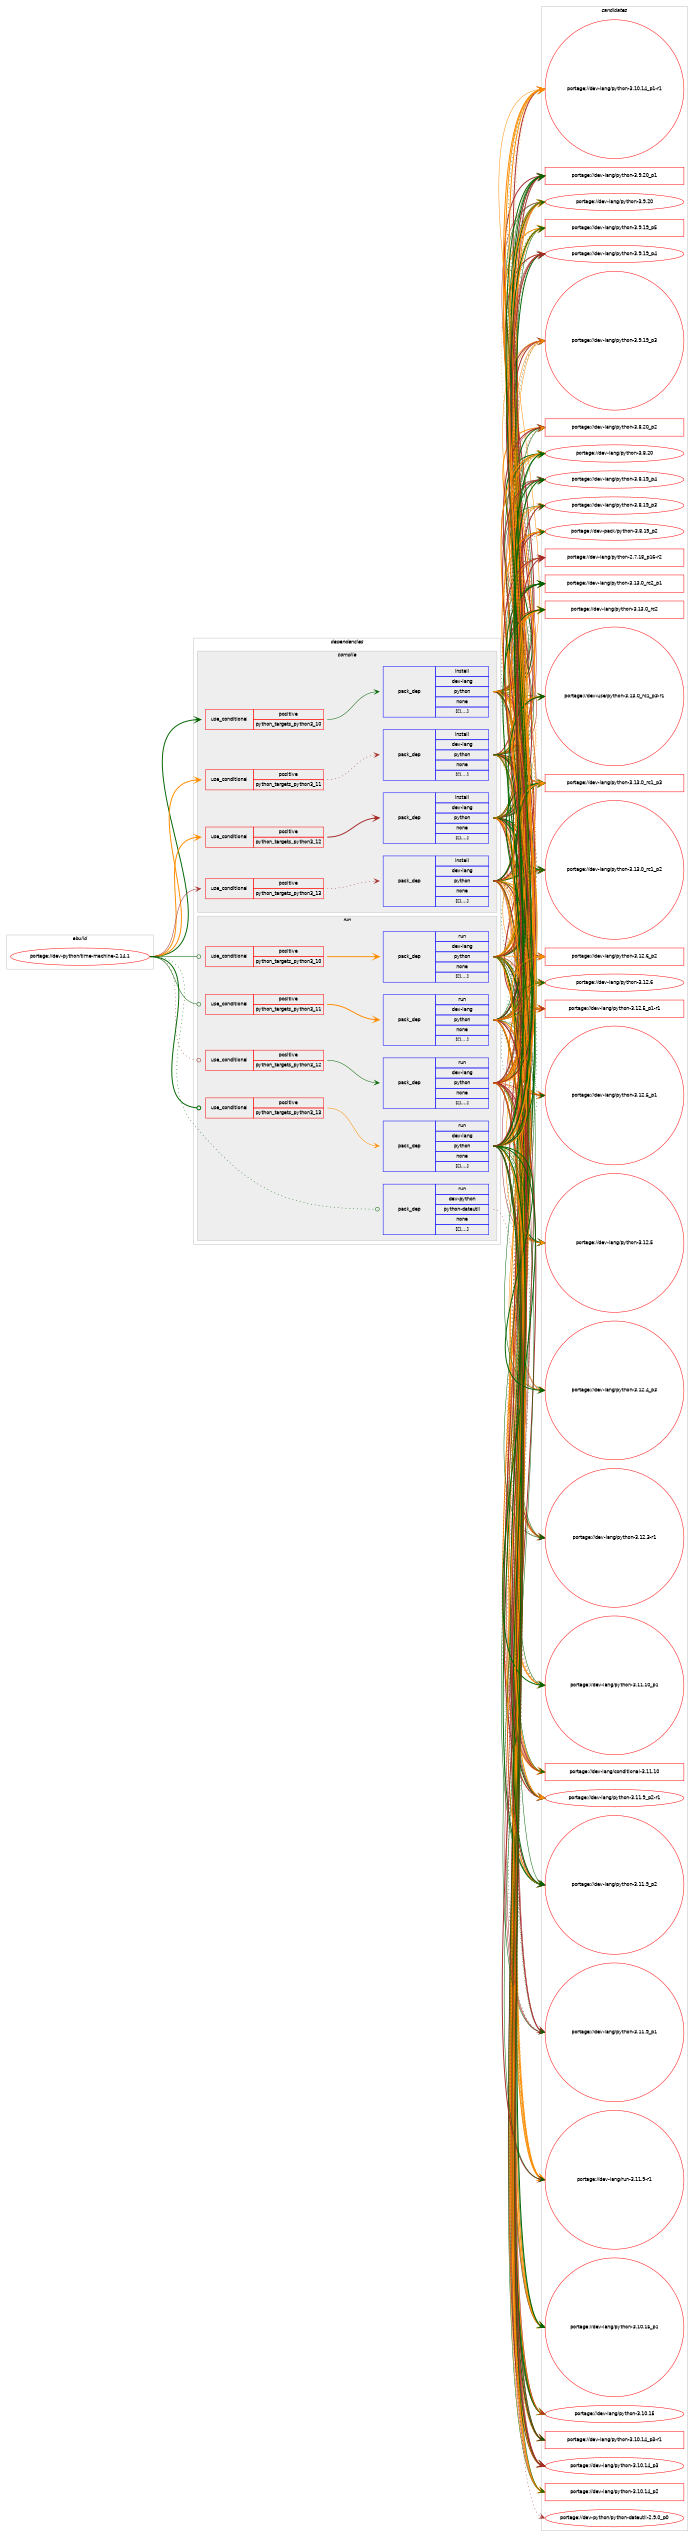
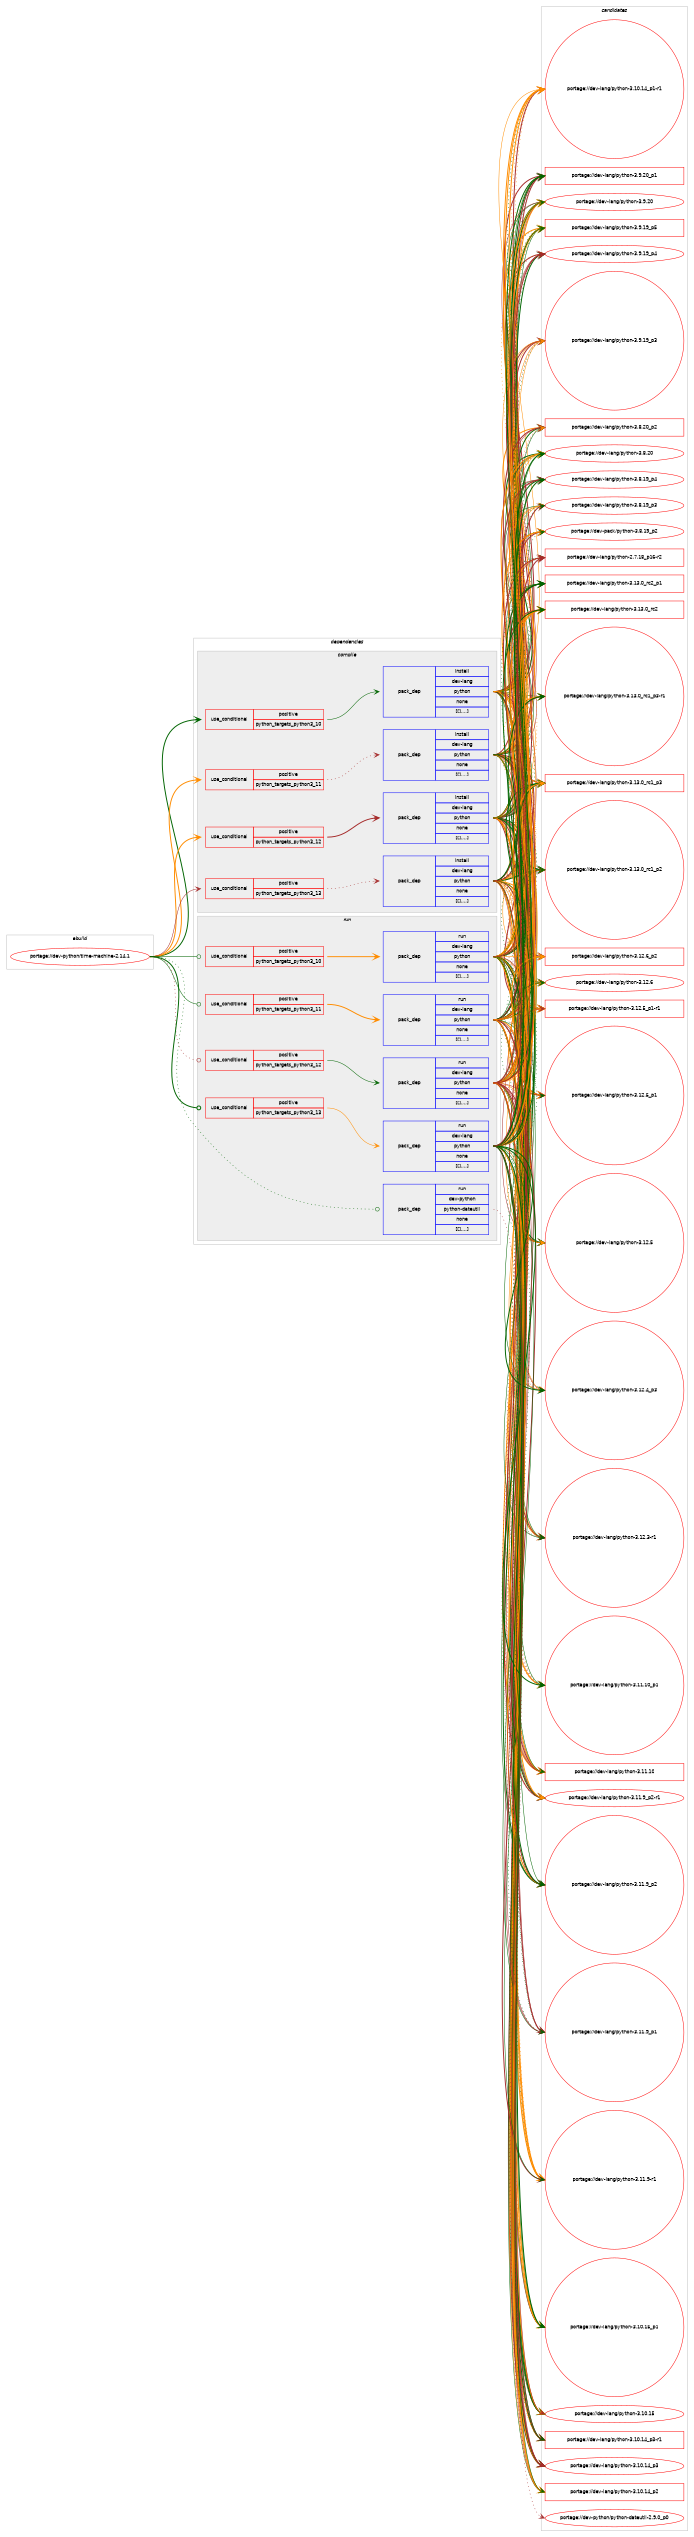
node "portage://dev-use/python-3.13.0_rc1_p3-r1": label "portage://dev-use/python-3.13.0_rc1_p3-r1" -> "portage://dev-lang/python-3.13.0_rc1_p3-r1"
node "portage://dev-lang/conditional-3.11.10": label "portage://dev-lang/conditional-3.11.10" -> "portage://dev-lang/python-3.11.10"
node "portage://dev-lang/run-3.11.9-r1": label "portage://dev-lang/run-3.11.9-r1" -> "portage://dev-lang/python-3.11.9-r1"
